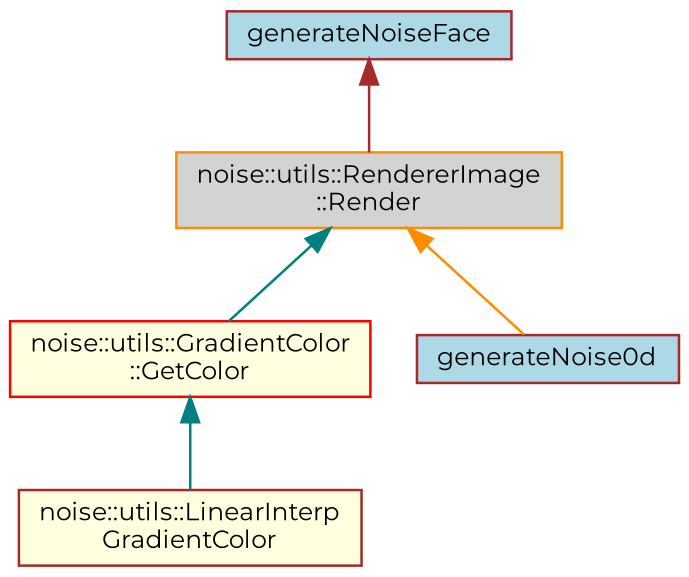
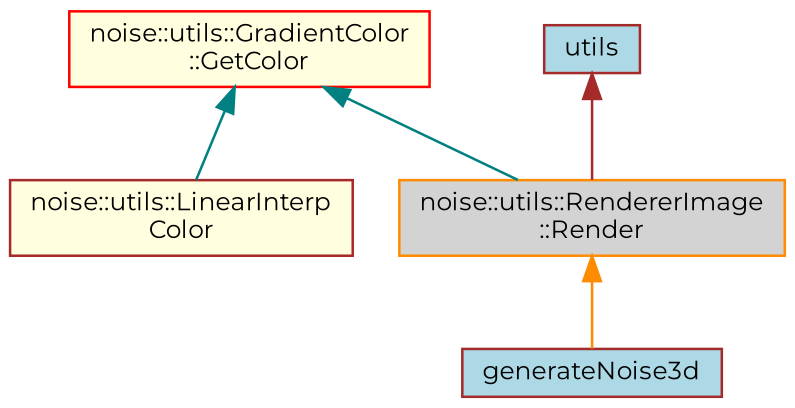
node "generateNoiseFace": label "generateNoiseFace" -> "utils"
edge "noise::utils::GradientColor ::GetColor" -> "noise::utils::RendererImage ::Render": reversed
node "generateNoise0d": label "generateNoise0d" -> "generateNoise3d"
node "noise::utils::LinearInterp GradientColor": label "noise::utils::LinearInterp GradientColor" -> "noise::utils::LinearInterp Color"
